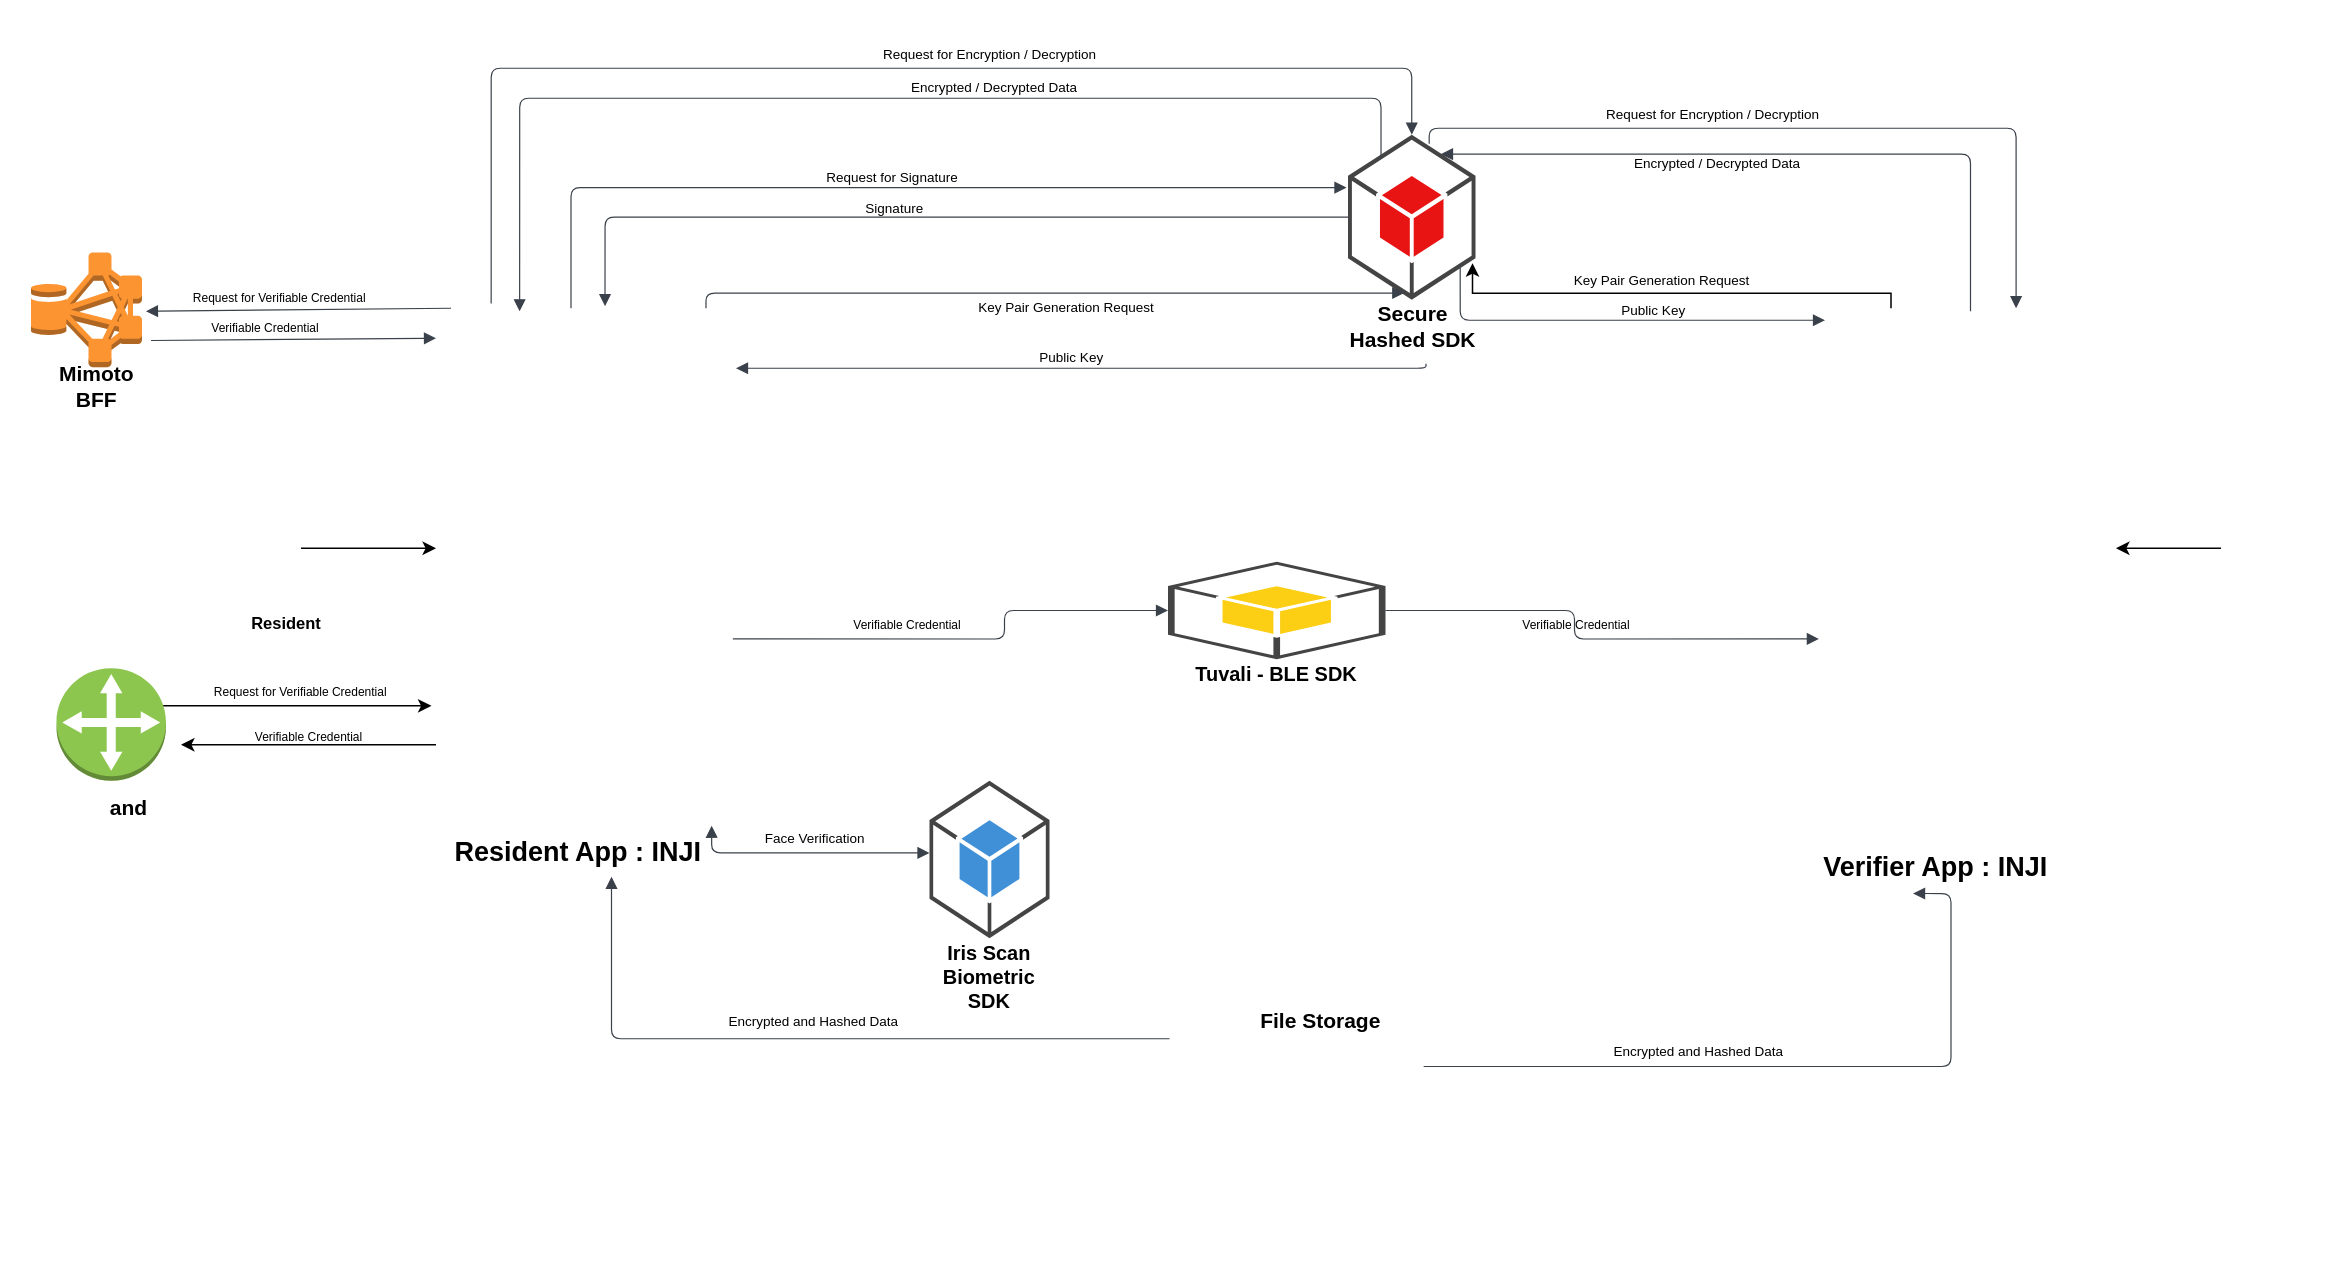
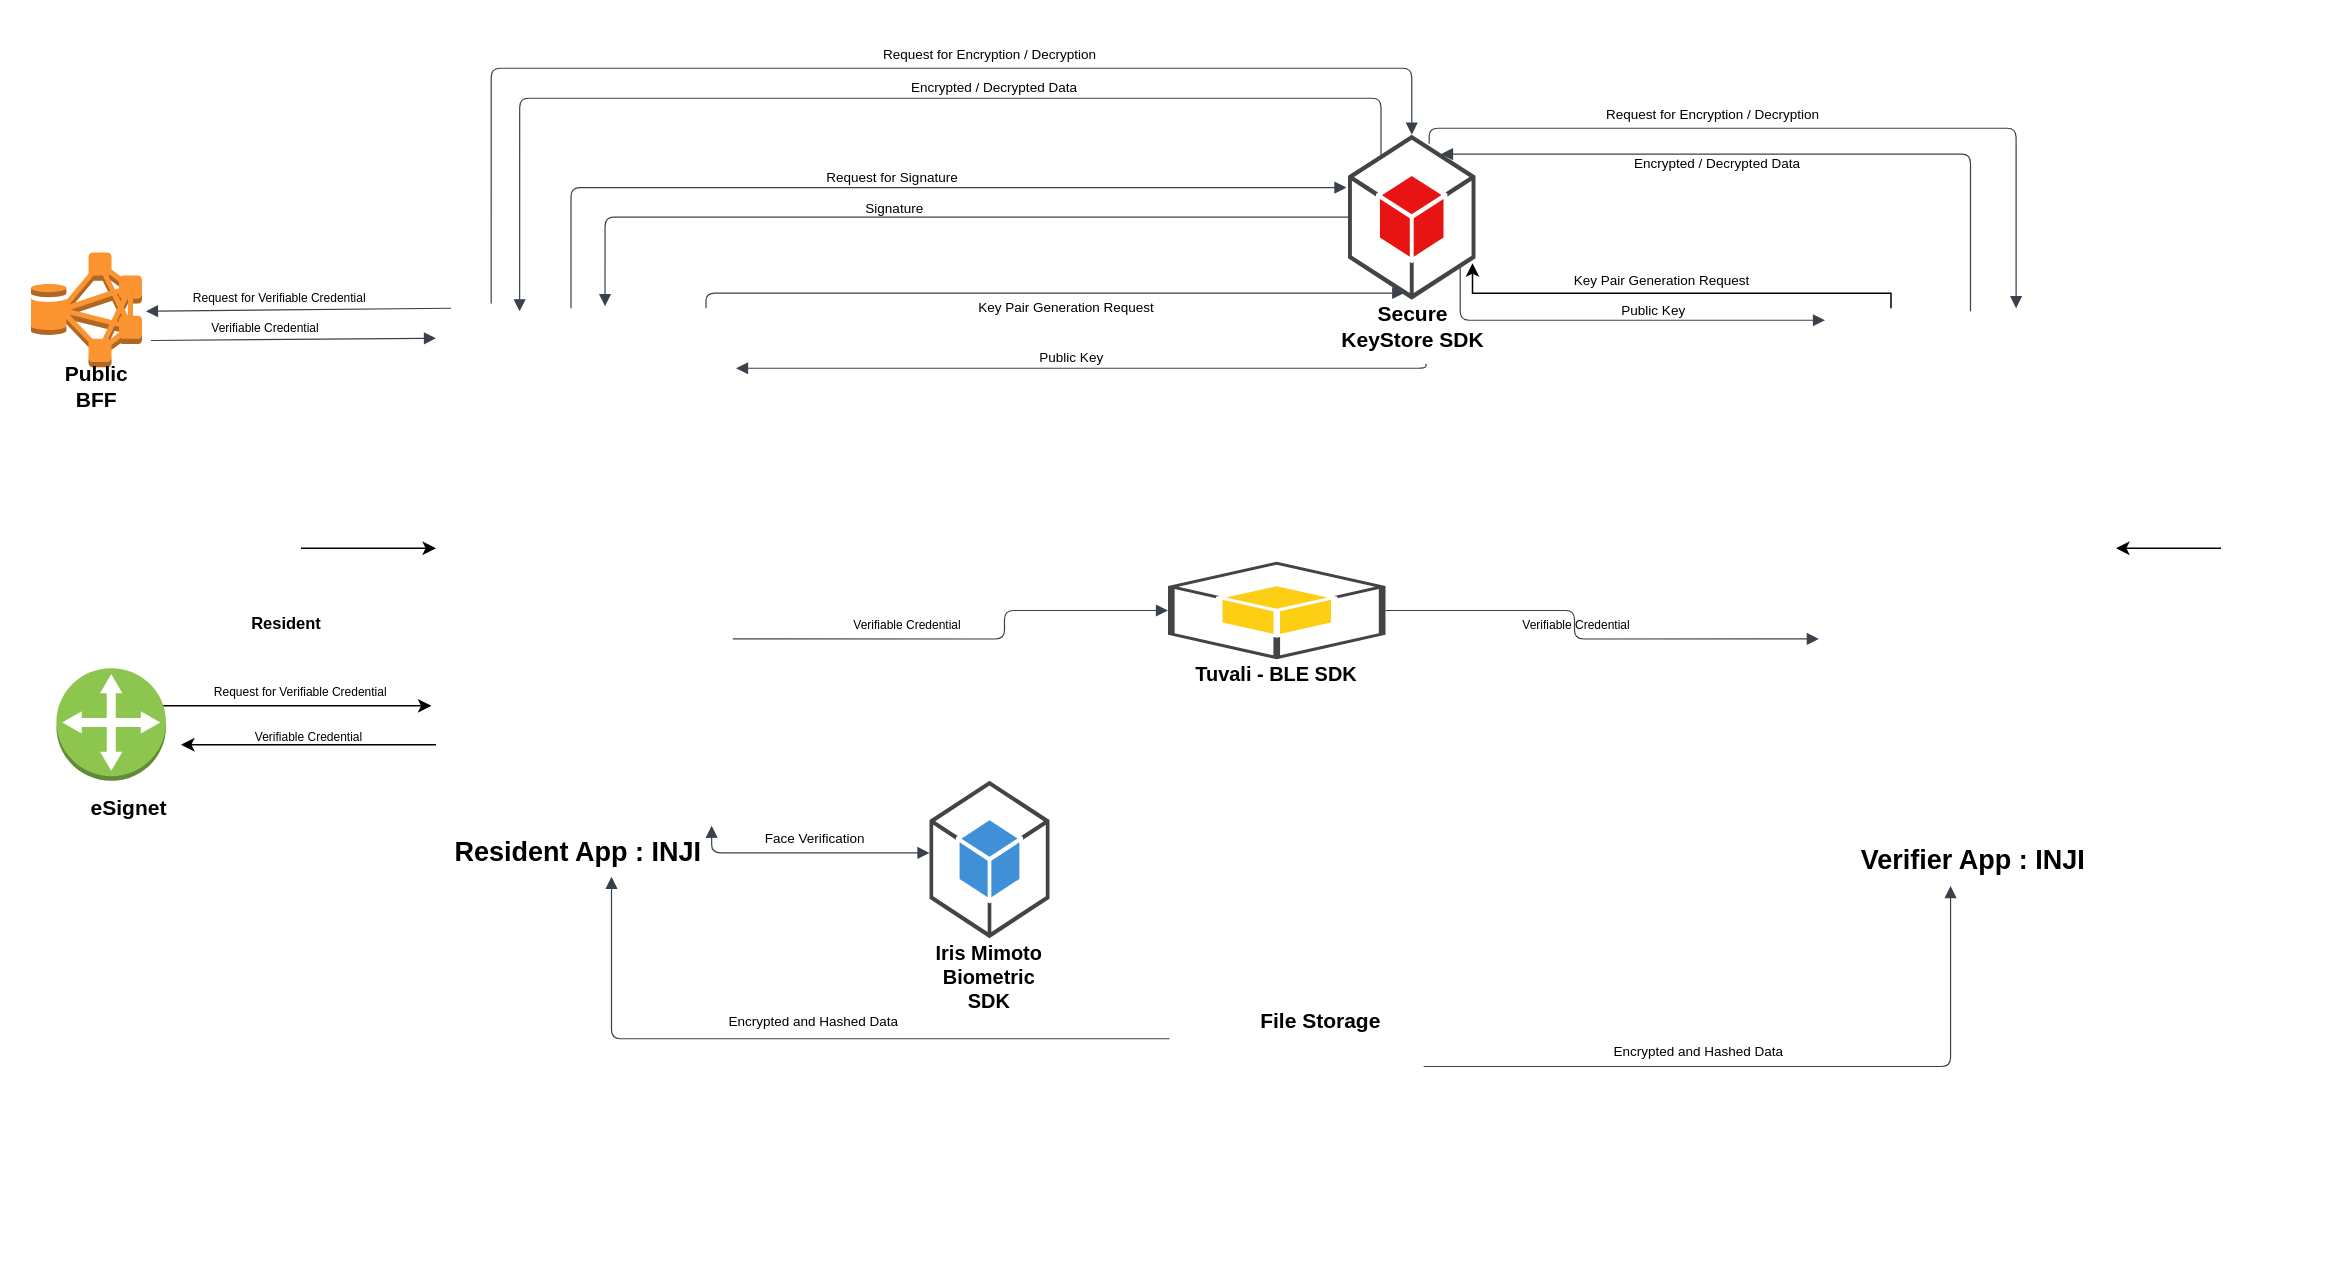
node "Secure Hashed SDK": label "Secure Hashed SDK" -> "Secure KeyStore SDK"
node "Mimoto BFF": label "Mimoto BFF" -> "Public BFF"
node "and": label "and" -> "eSignet"
node "Verifier App : INJI": moved (1936, 867) -> (1973, 860)
node "Iris Scan Biometric SDK": label "Iris Scan Biometric SDK" -> "Iris Mimoto Biometric SDK"
